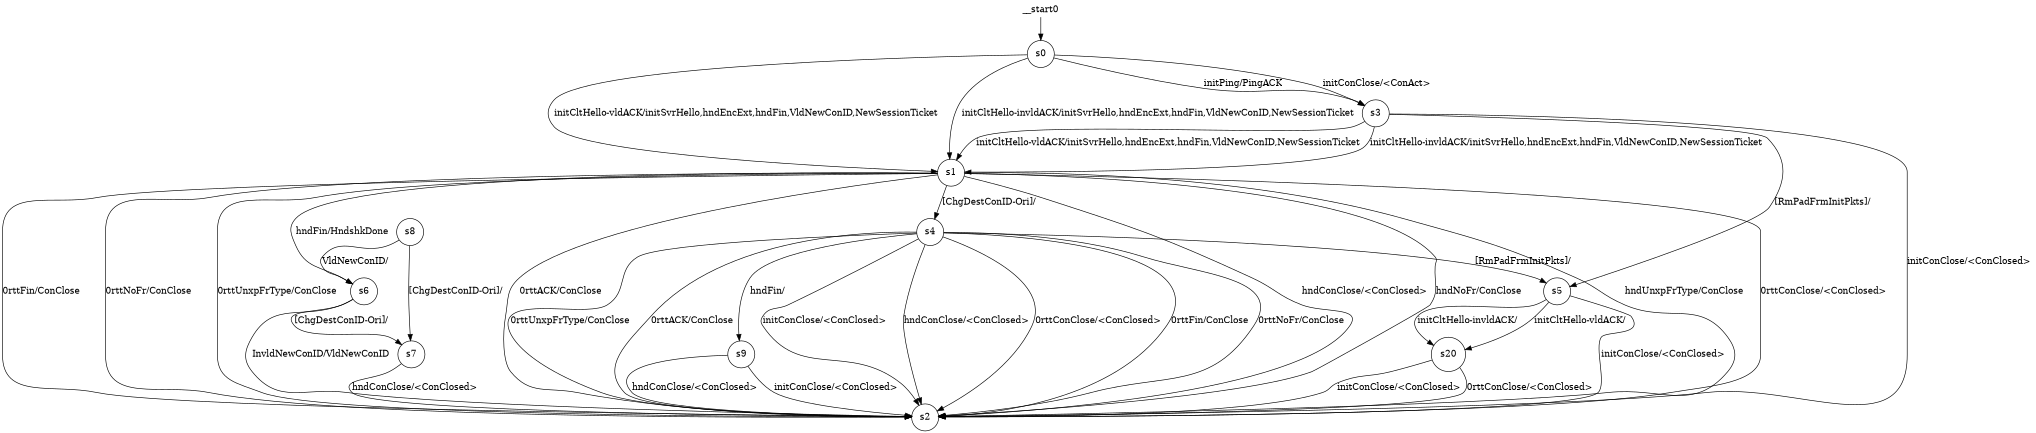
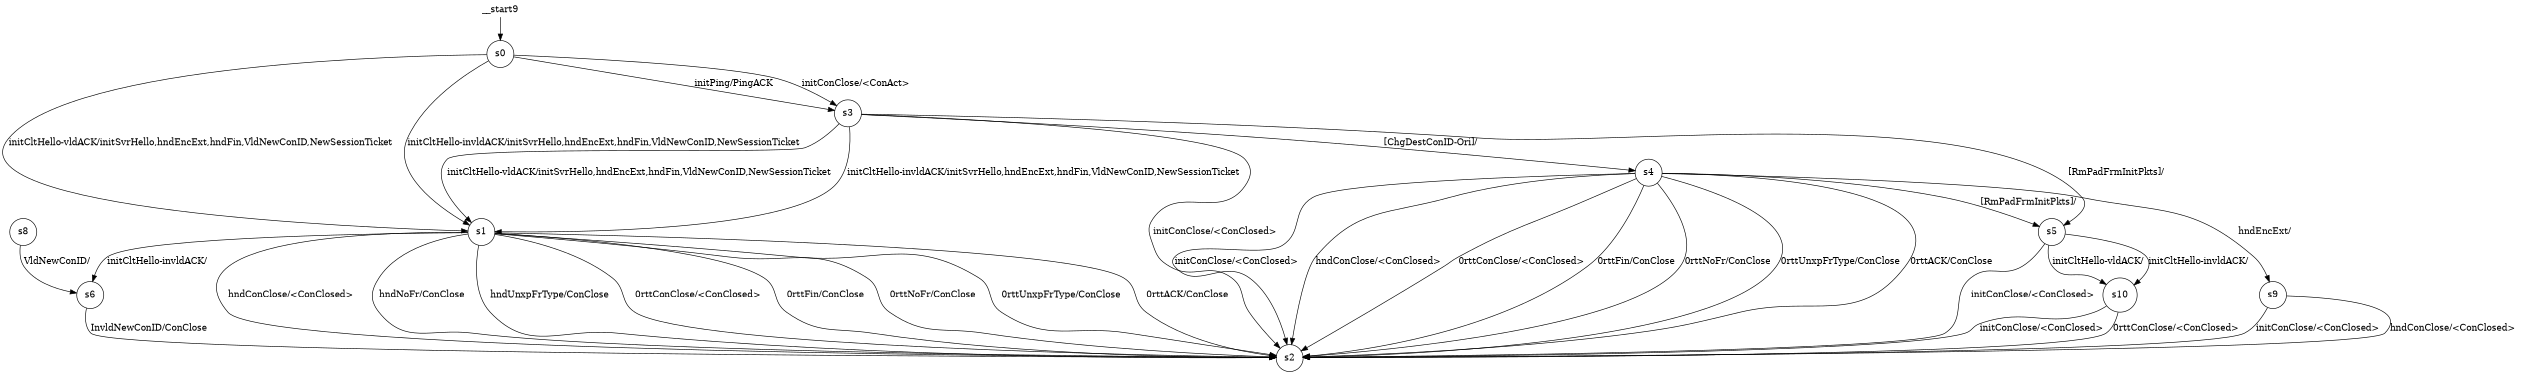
node "__start0": label "__start0" -> "__start9"
edge "s1" -> "s4": now "s3" -> "s4"
edge "s1" -> "s6": label "hndFin/HndshkDone " -> "initCltHello-invldACK/ "
edge "s4" -> "s9": label "hndFin/ " -> "hndEncExt/ "
edge "s6" -> "s2": label "InvldNewConID/VldNewConID " -> "InvldNewConID/ConClose "
node "s7": removed
node "s20": label "s20" -> "s10"
